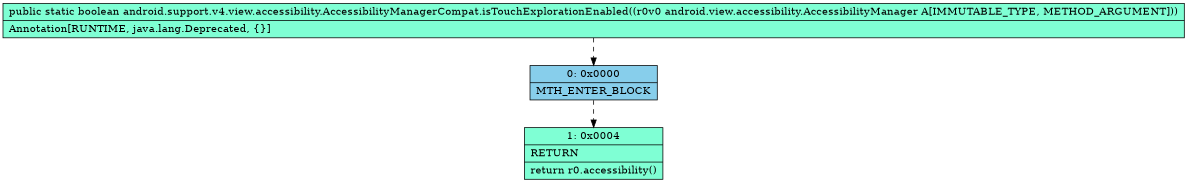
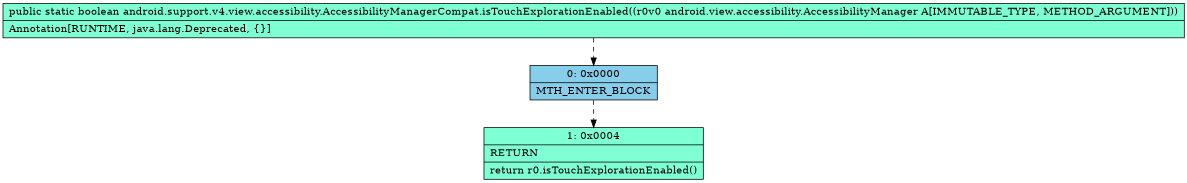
node "1: 0x0004": text "return r0.accessibility()" -> "return r0.isTouchExplorationEnabled()"
